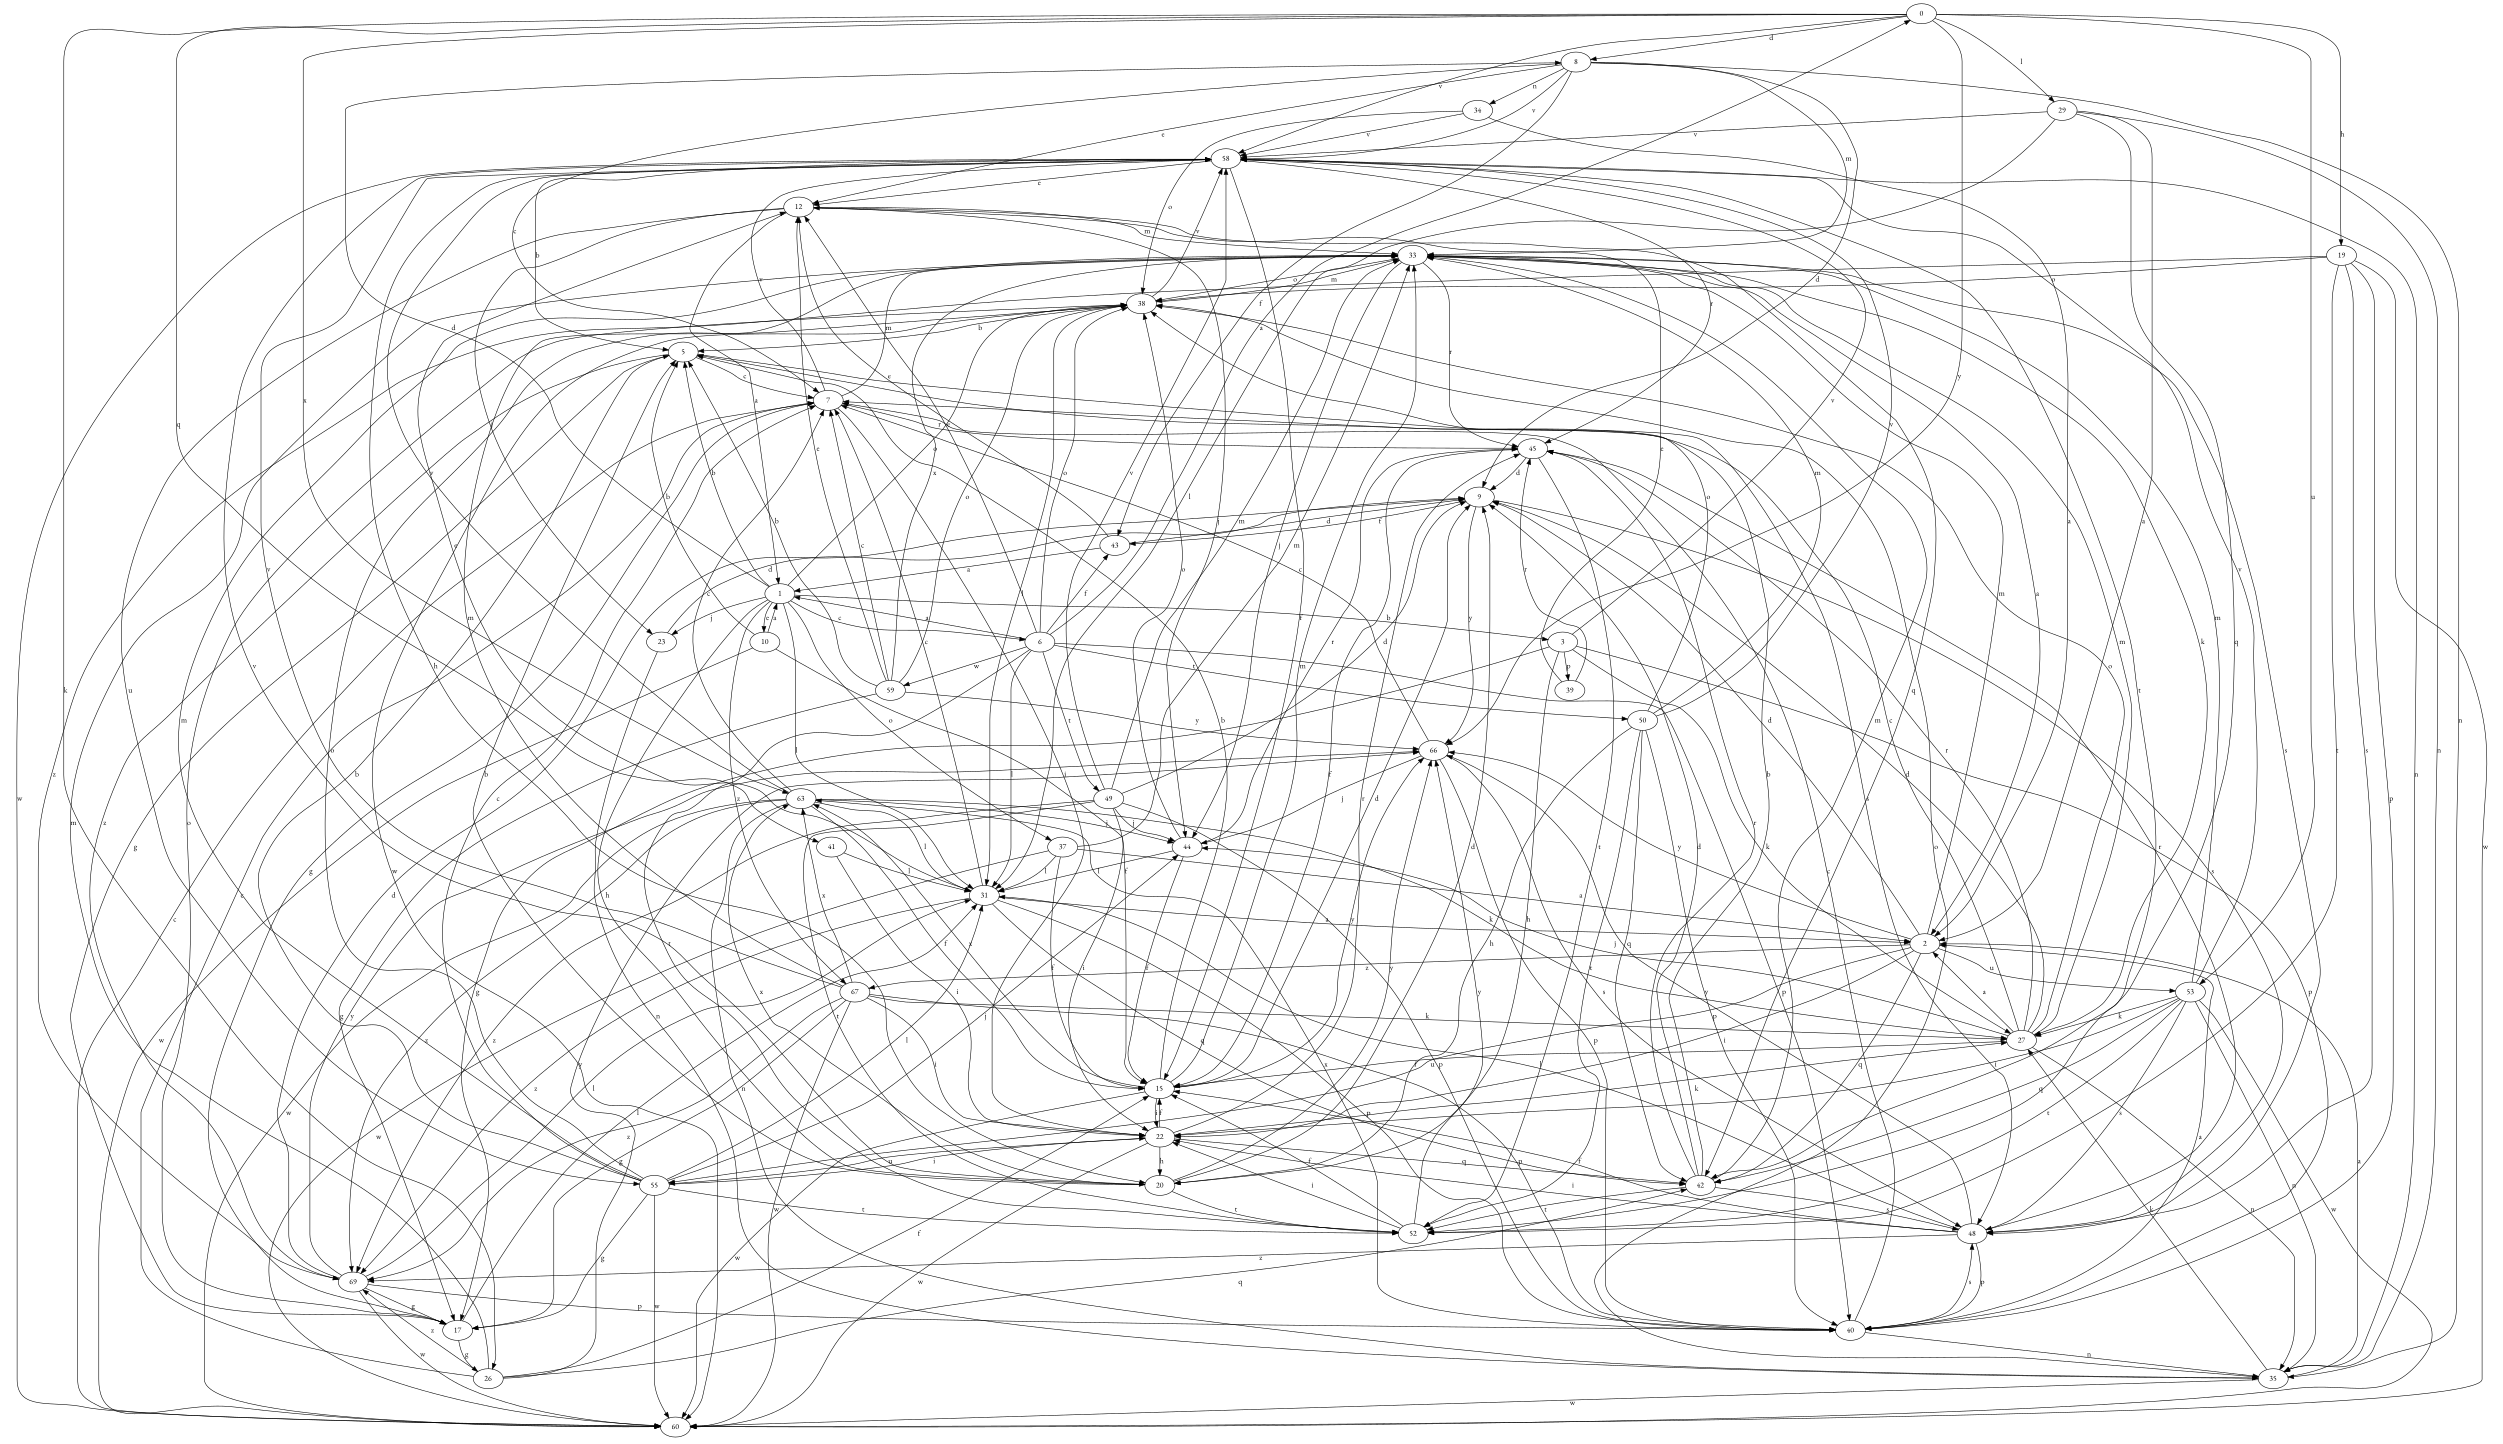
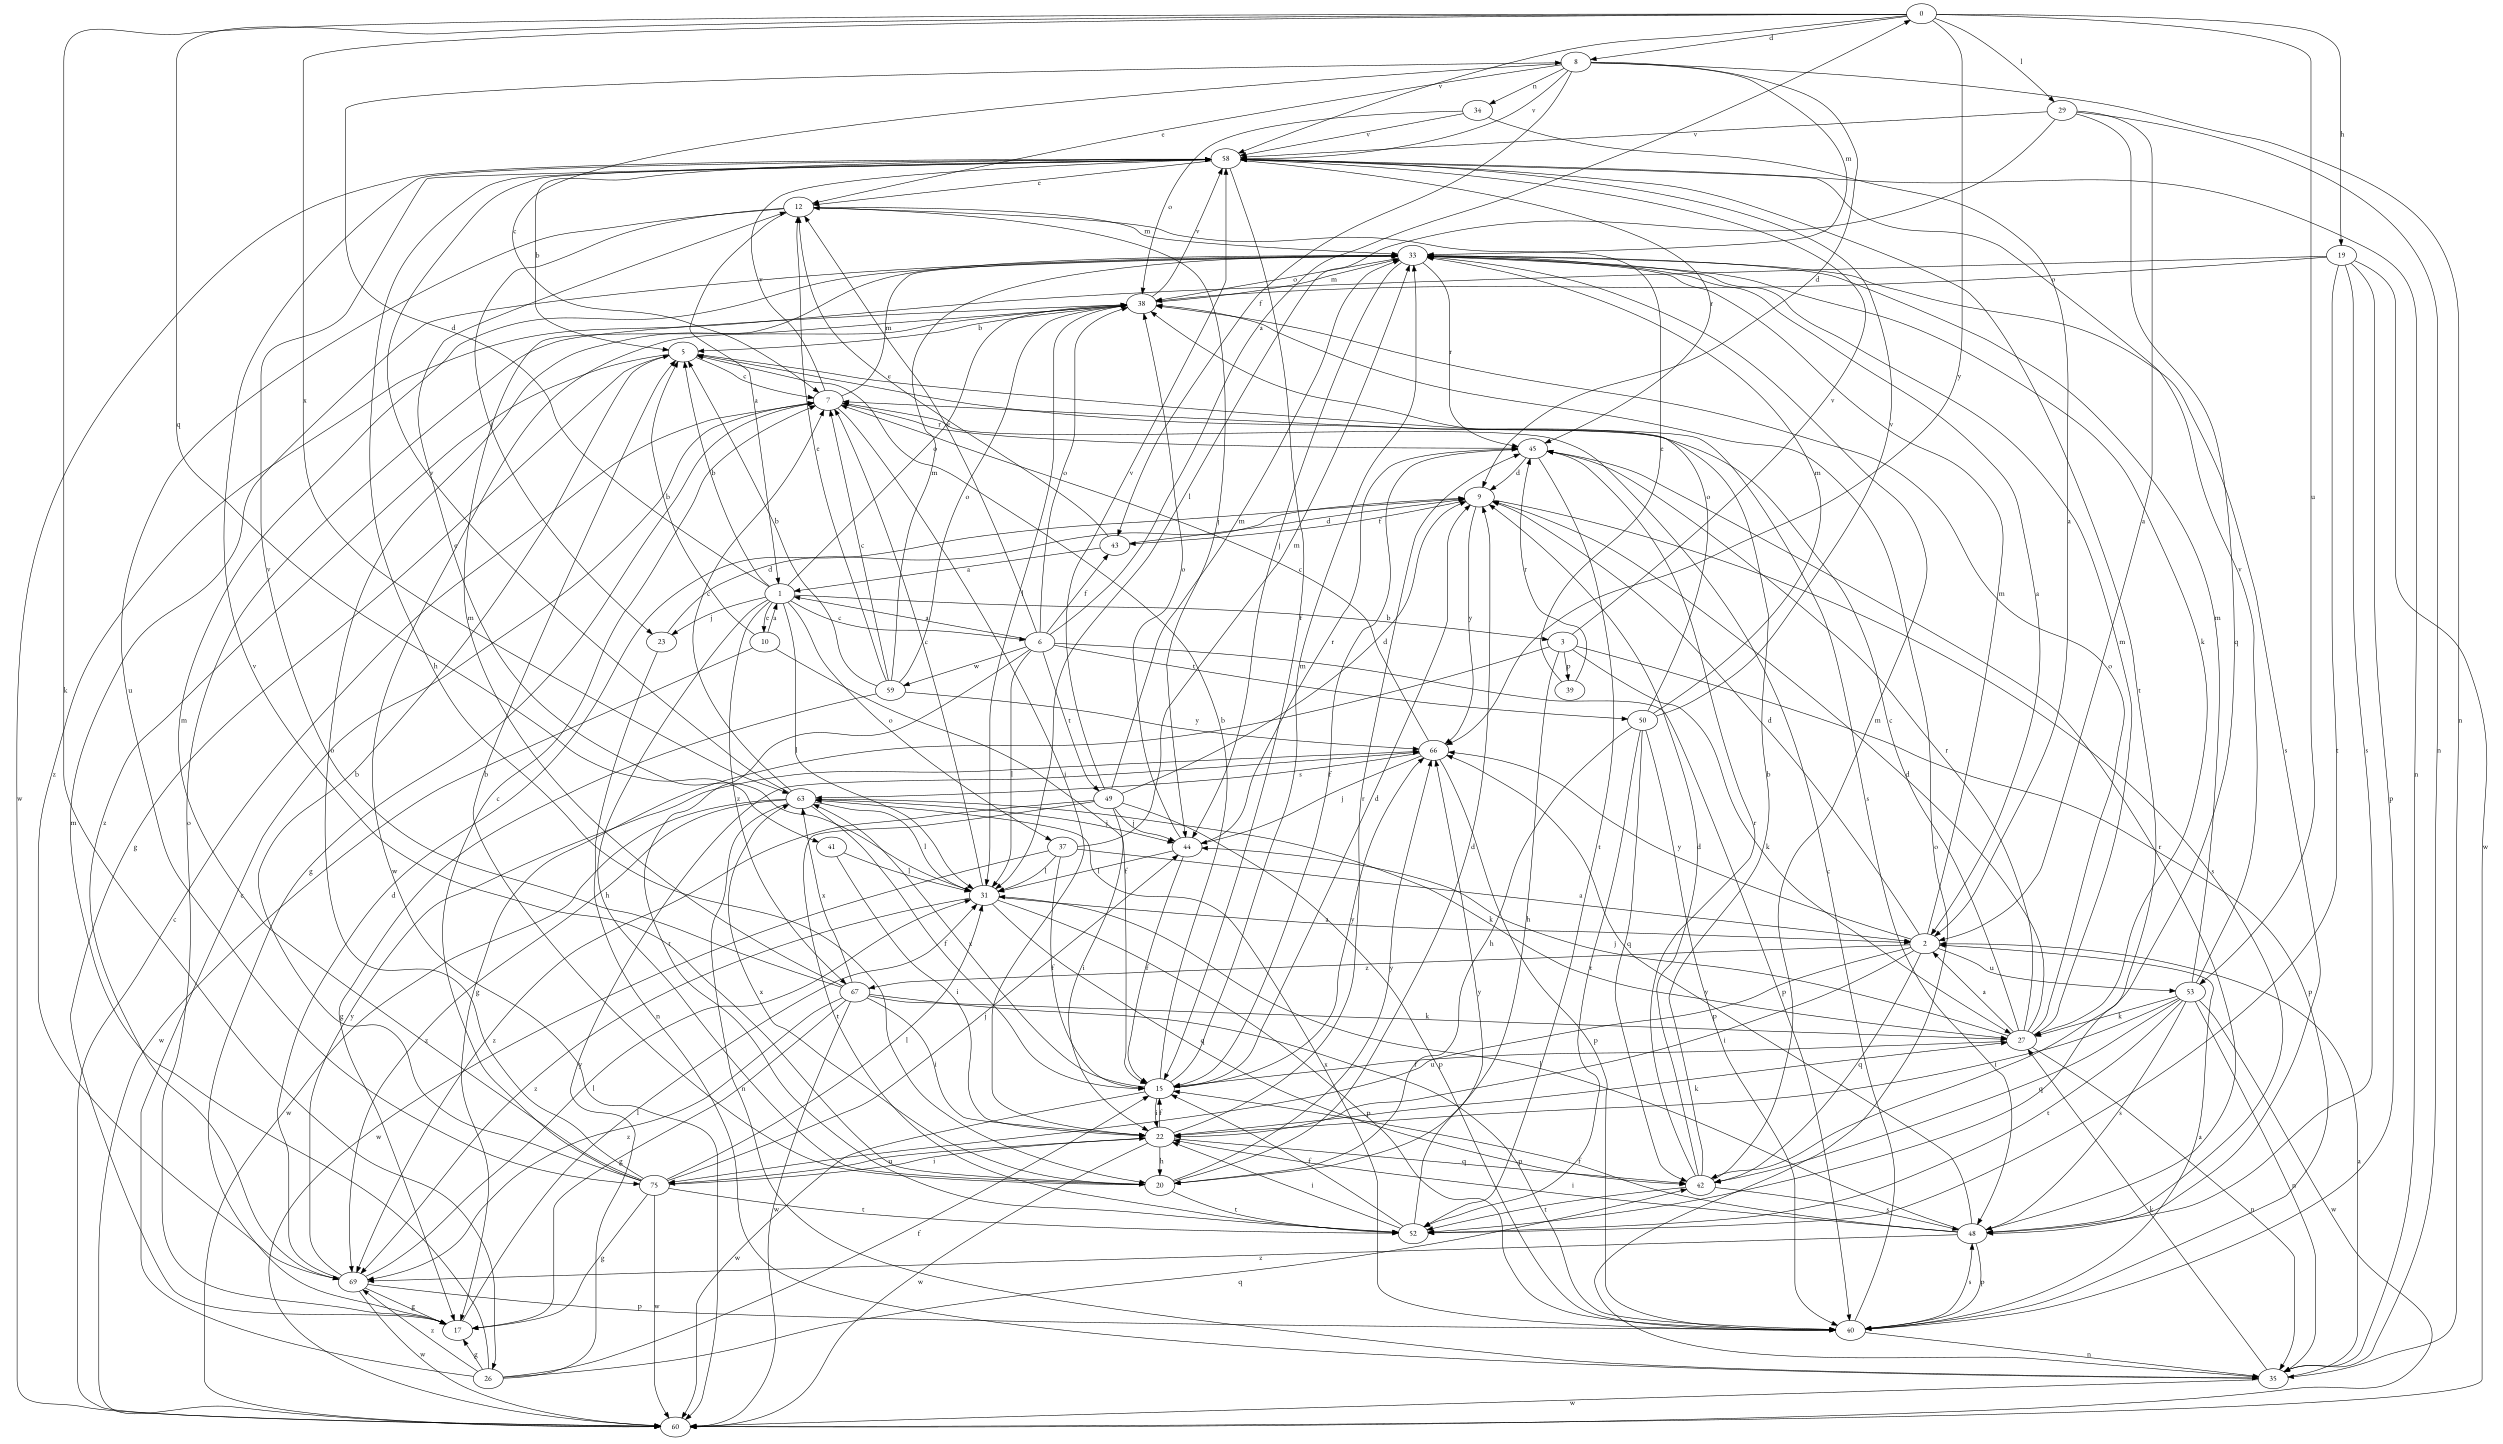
edge "12" -> "42": removed, label "q"
edge "59" -> "33": label "x" -> "m"
edge "66" -> "48": now "66" -> "63"
node "55": label "55" -> "75"
edge "17" -> "26": reversed
